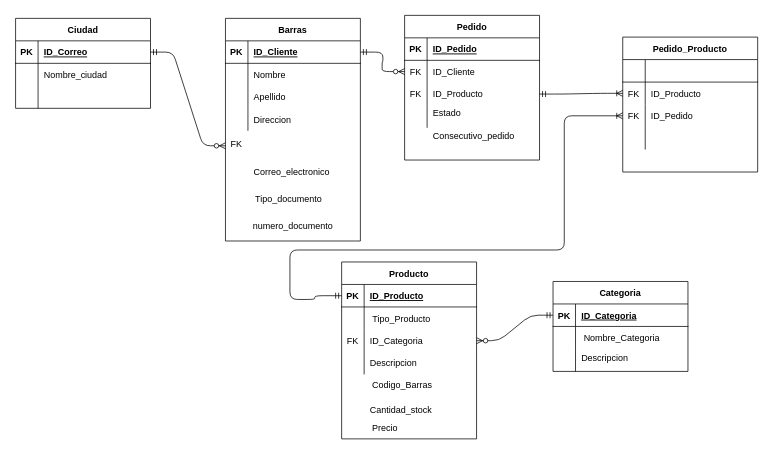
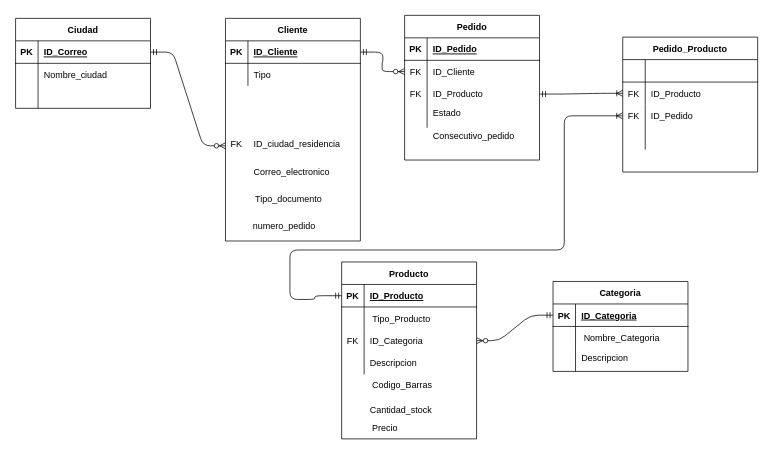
node "Barras": label "Barras" -> "Cliente"
node "Nombre": label "Nombre" -> "Tipo"
node "Apellido": removed
node "Direccion": removed
node "ID_ciudad_residencia": added
node "numero_documento": label "numero_documento" -> "numero_pedido"
